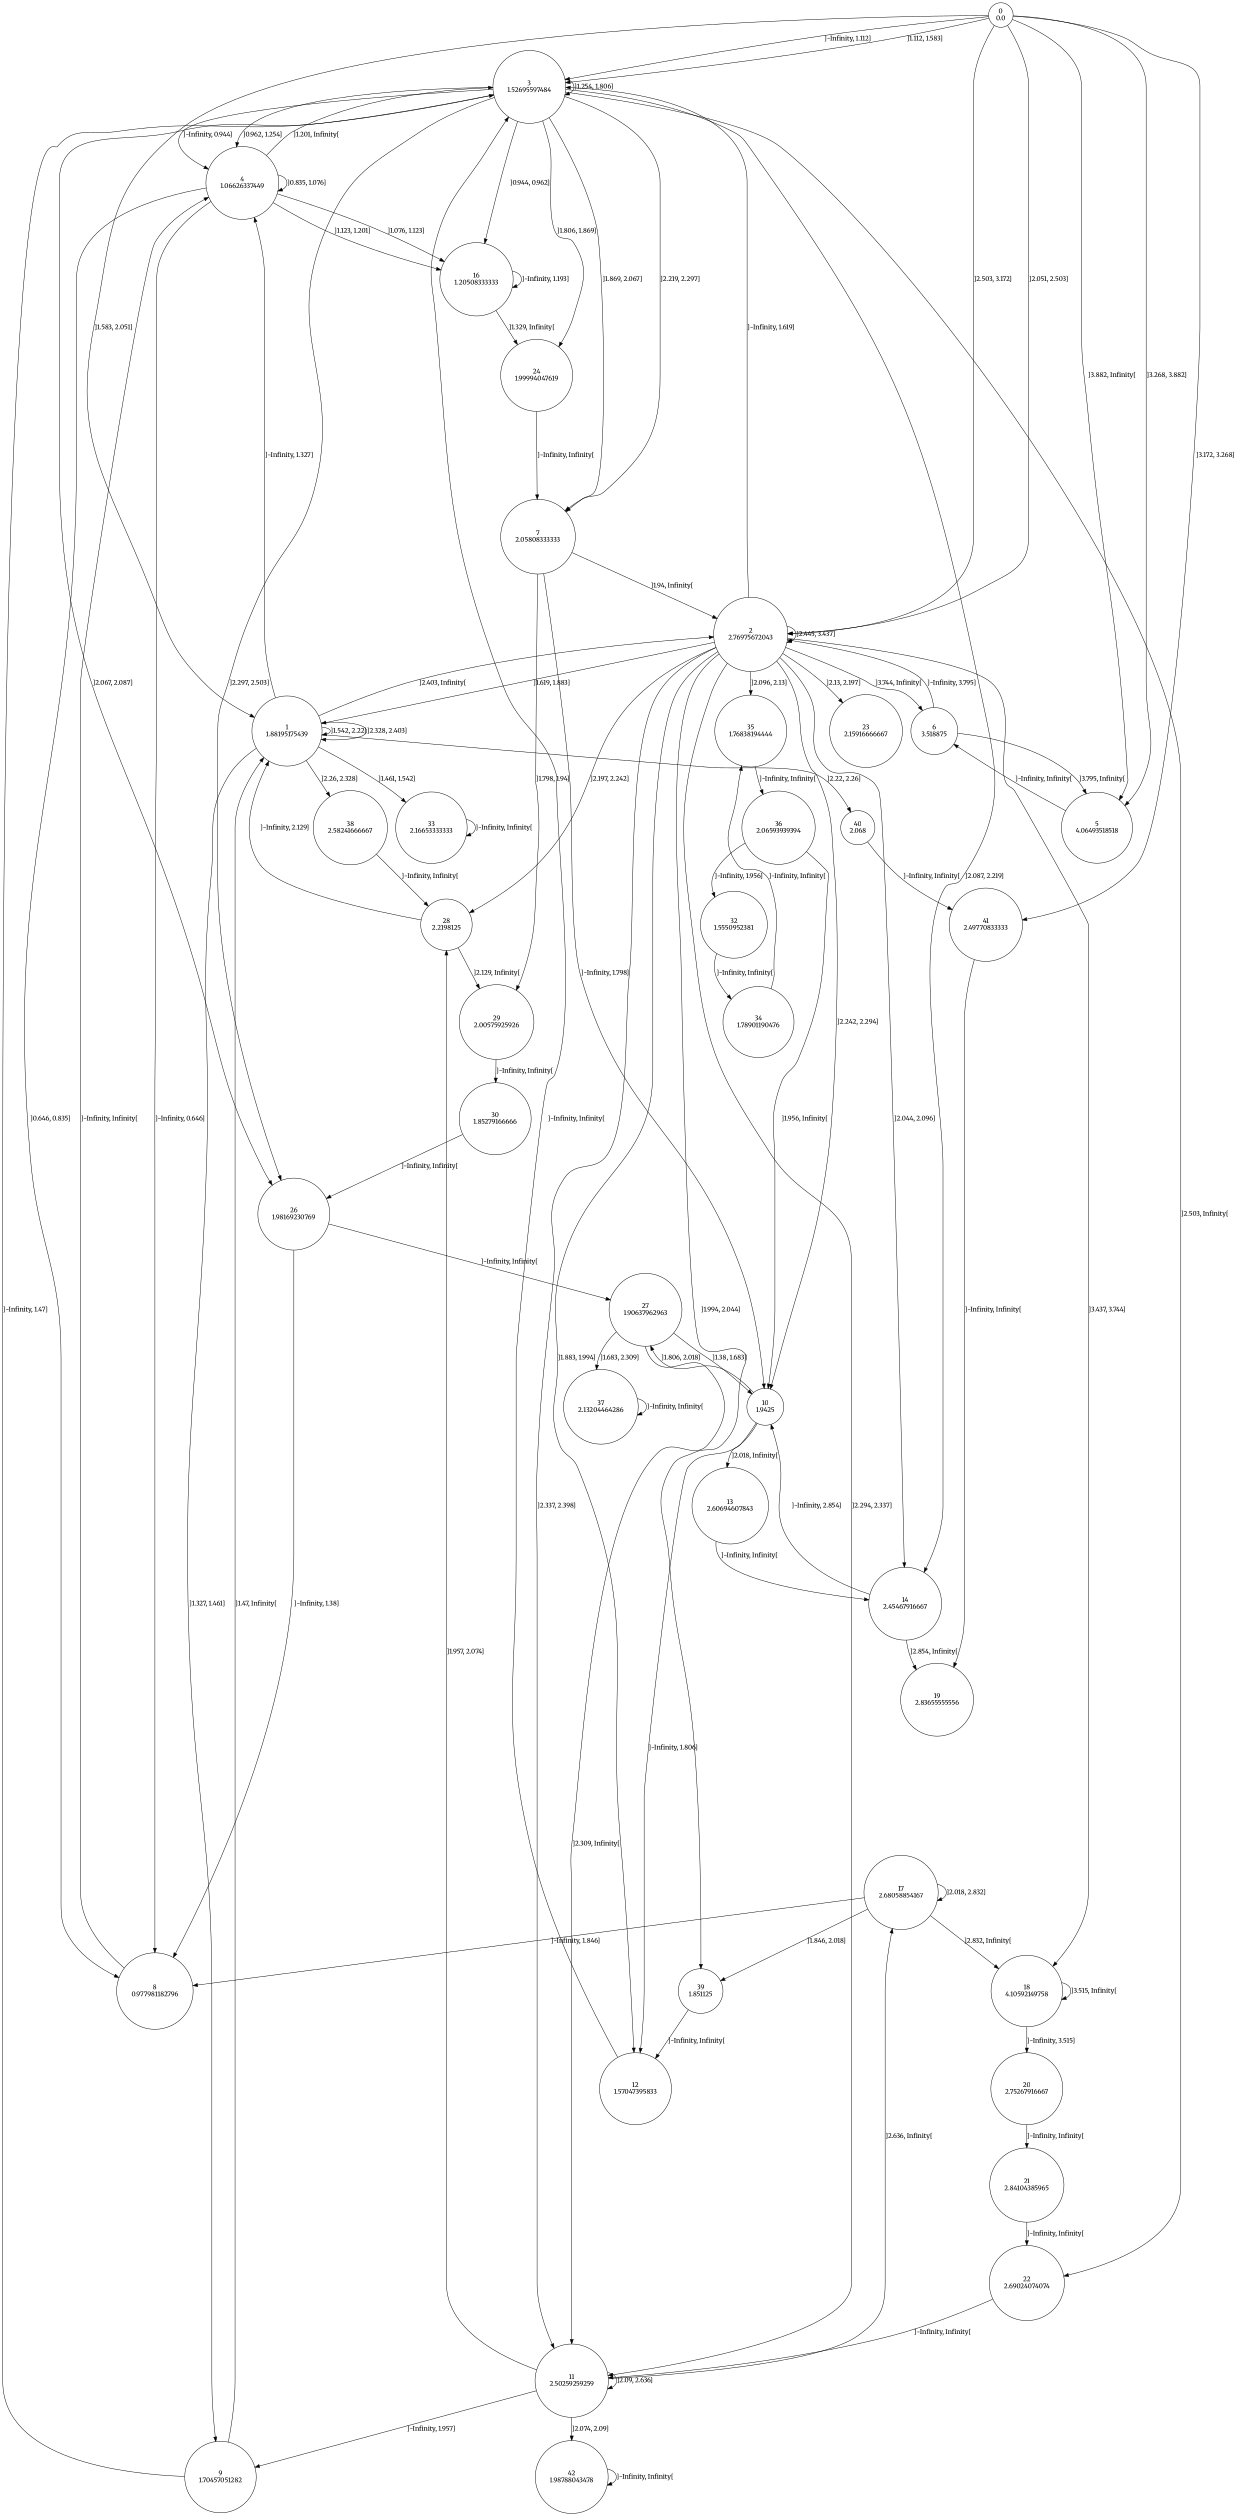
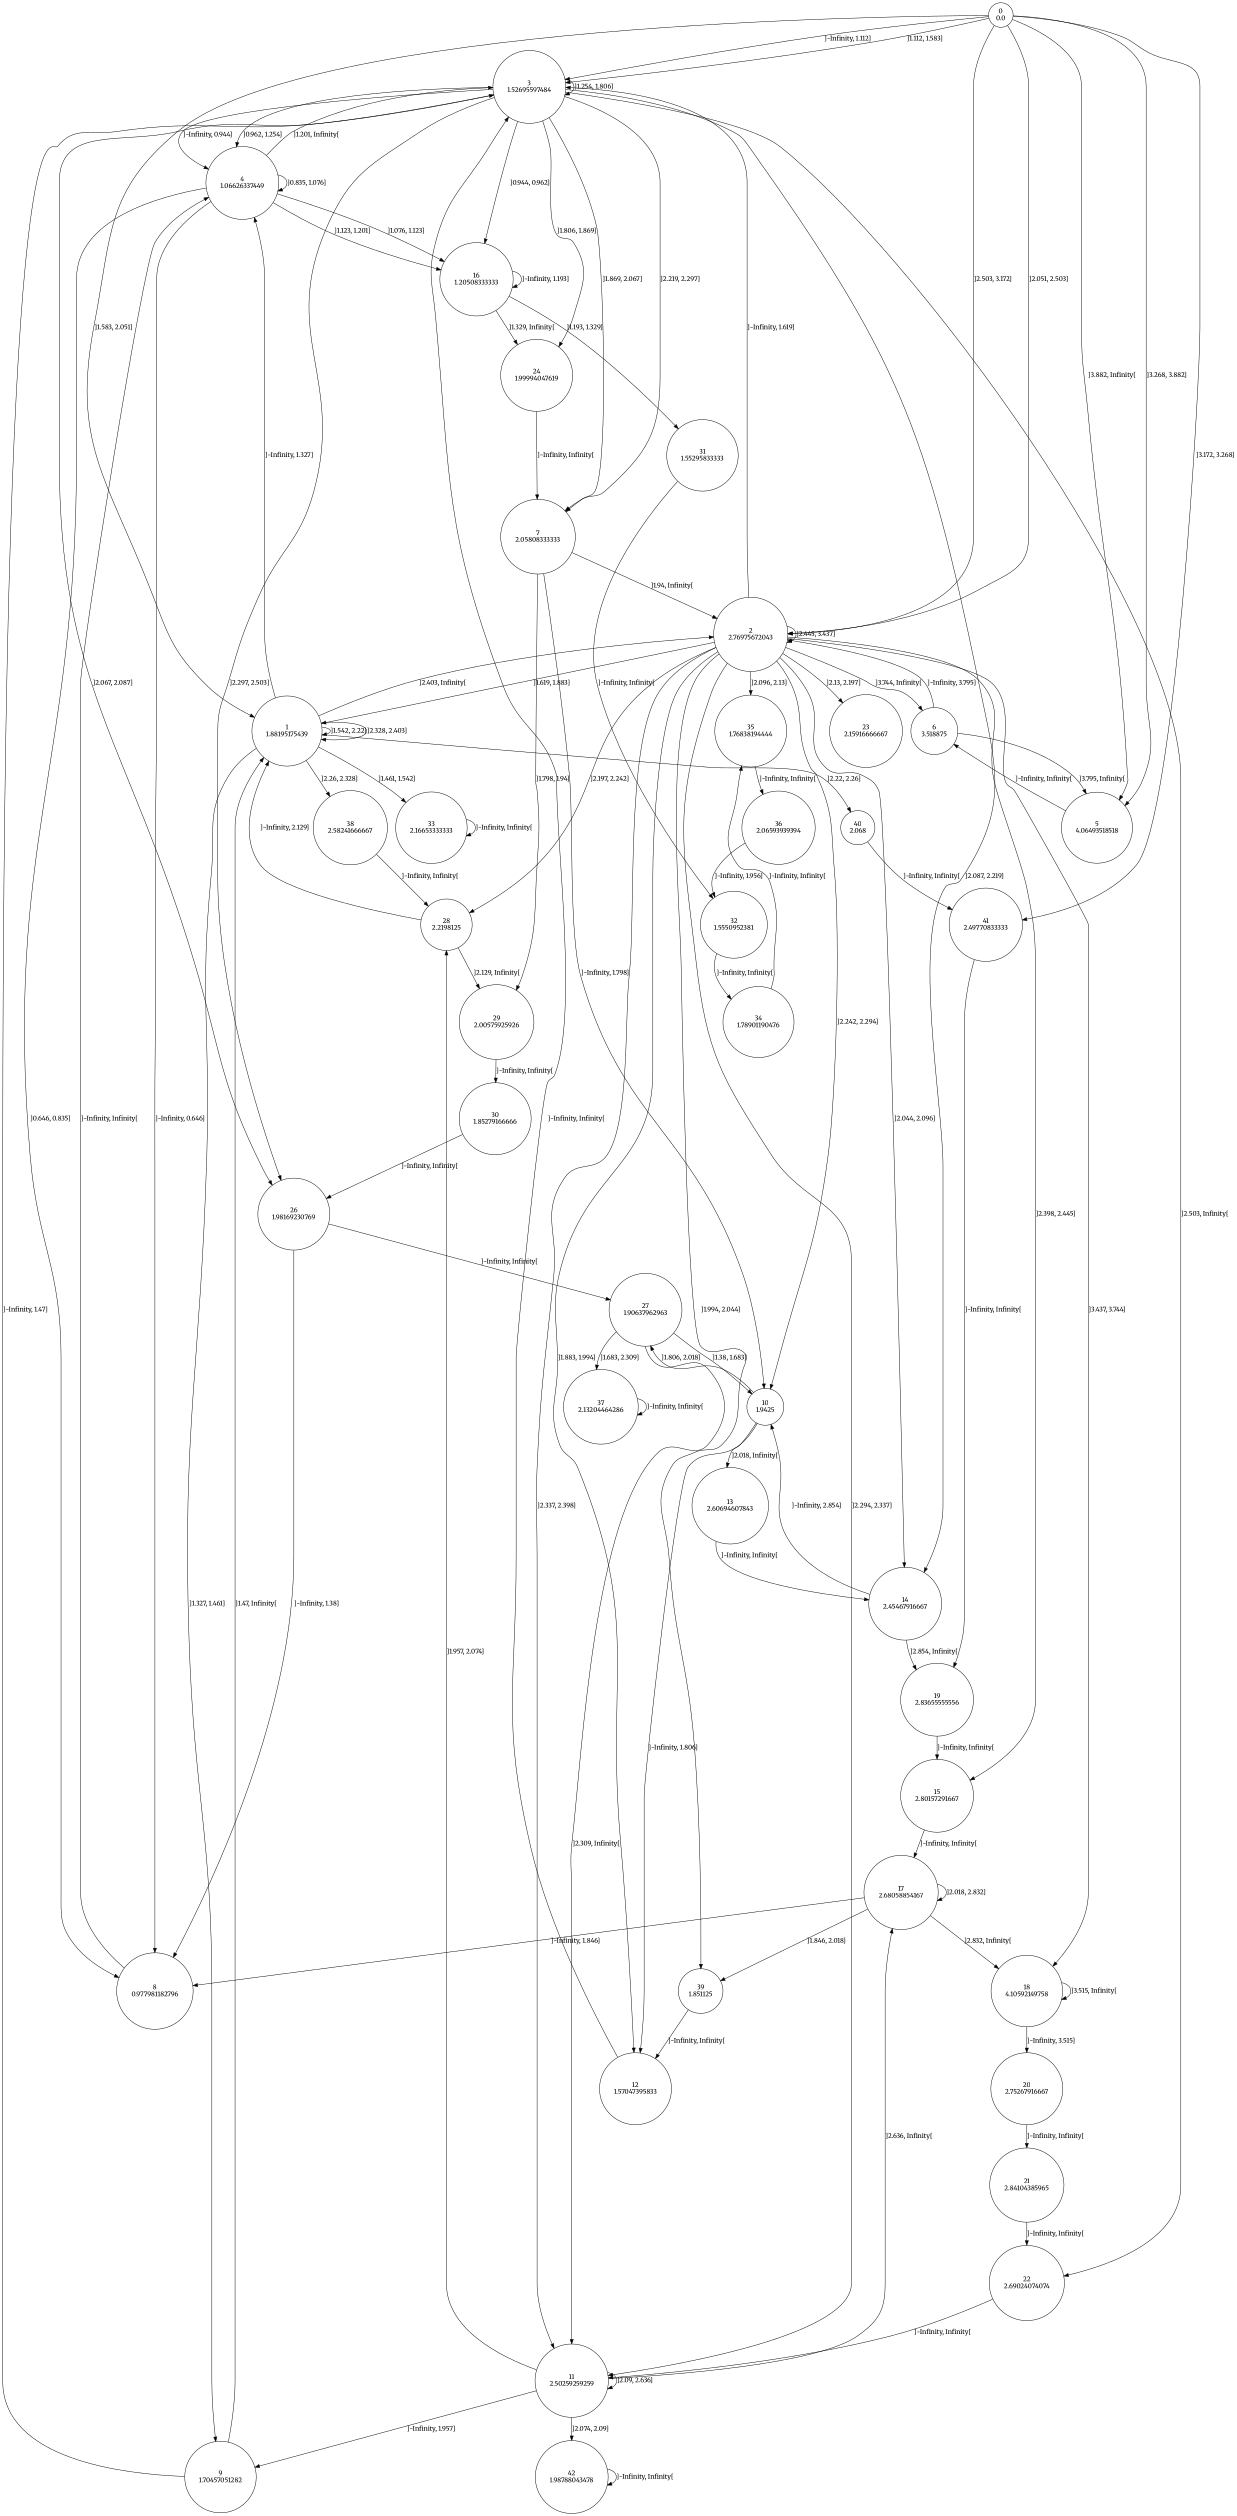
node "31 1.55295833333": added
edge "36 2.06593939394" -> "10 1.9425": removed, label "]1.956, Infinity["
node "15 2.80157291667": added
